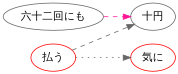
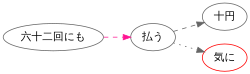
edge "六十二回にも" -> "十円": now "六十二回にも" -> "払う"
node "払う": color red -> gray40
